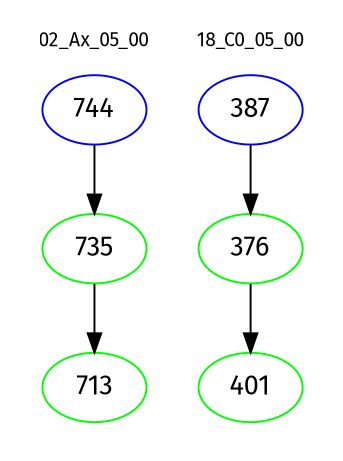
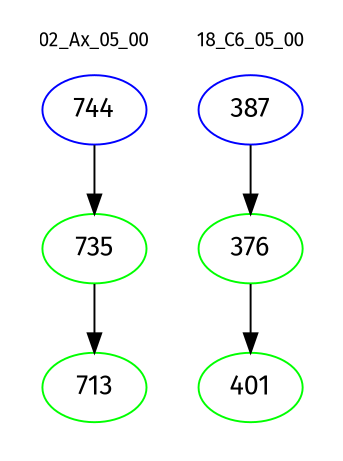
cluster "18_C0_05_00": label "18_C0_05_00" -> "18_C6_05_00"
